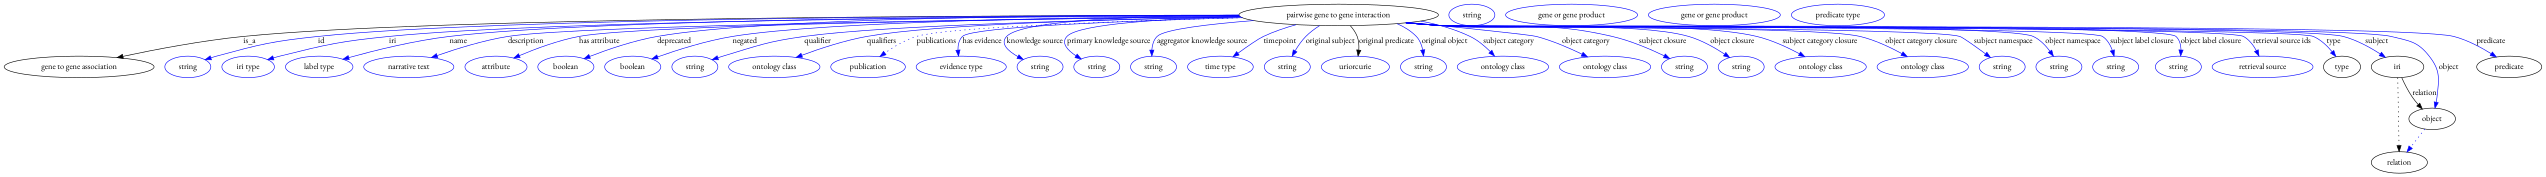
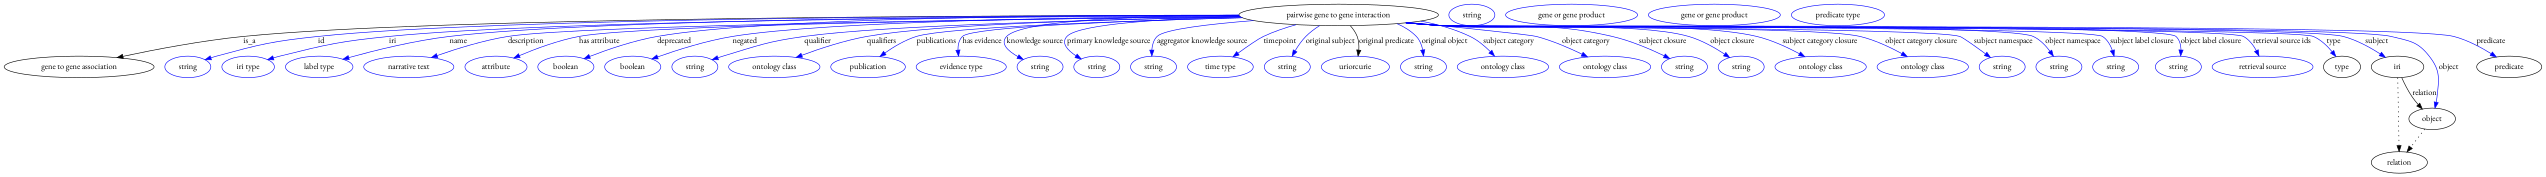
edge "pairwise gene to gene interaction" -> "publication": style dotted -> solid
edge "object" -> "relation": color blue -> black
